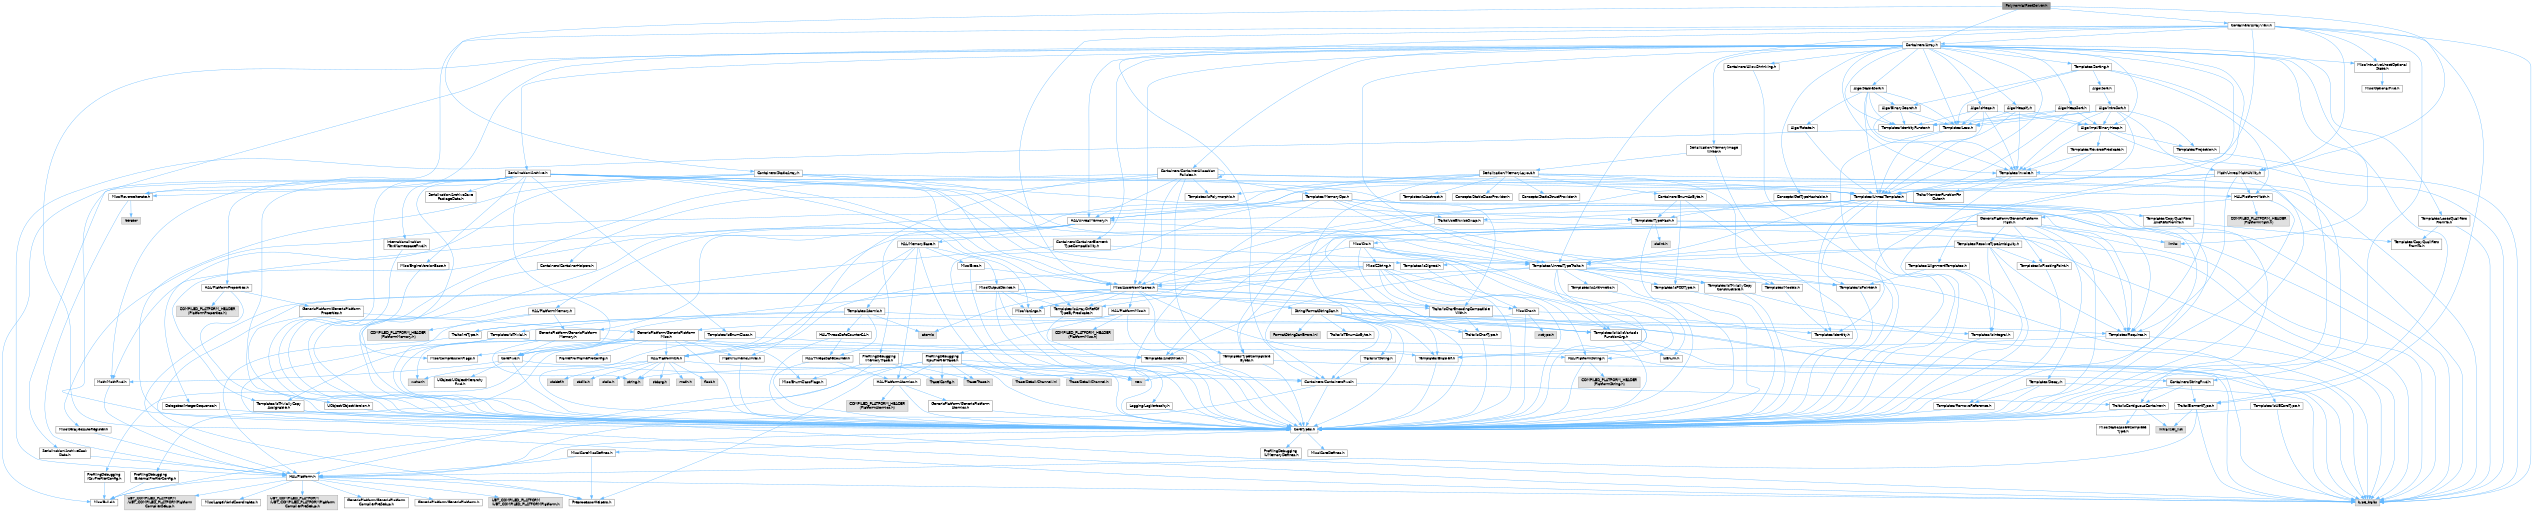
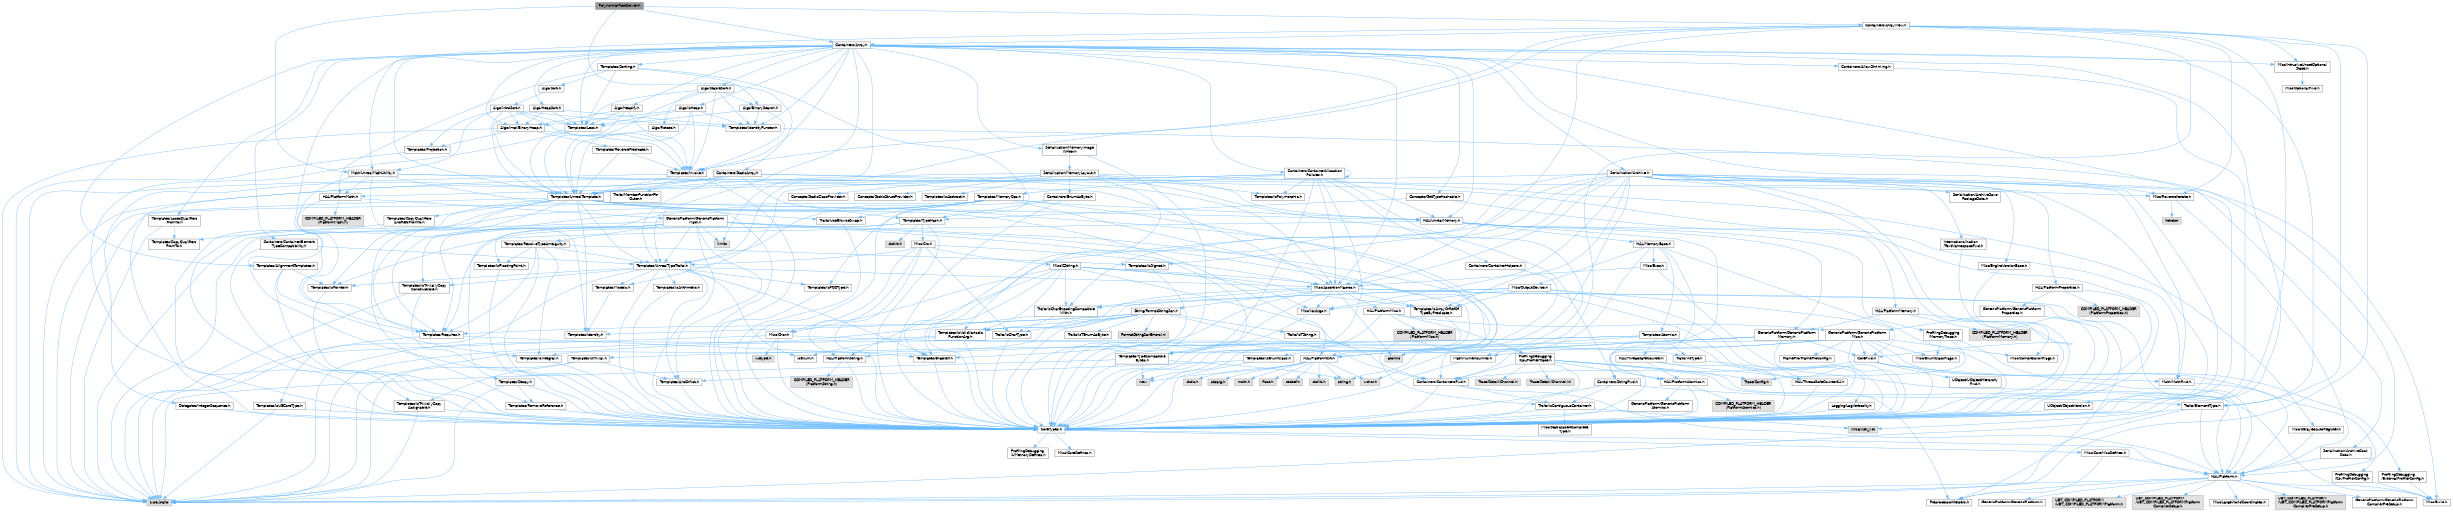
edge "Traits/UseBitwiseSwap.h" -> "type_traits": removed
edge "HAL/ThreadSafeCounter64.h" -> "HAL/ThreadSafeCounter.h": reversed
node "Trace/Trace.h": removed
